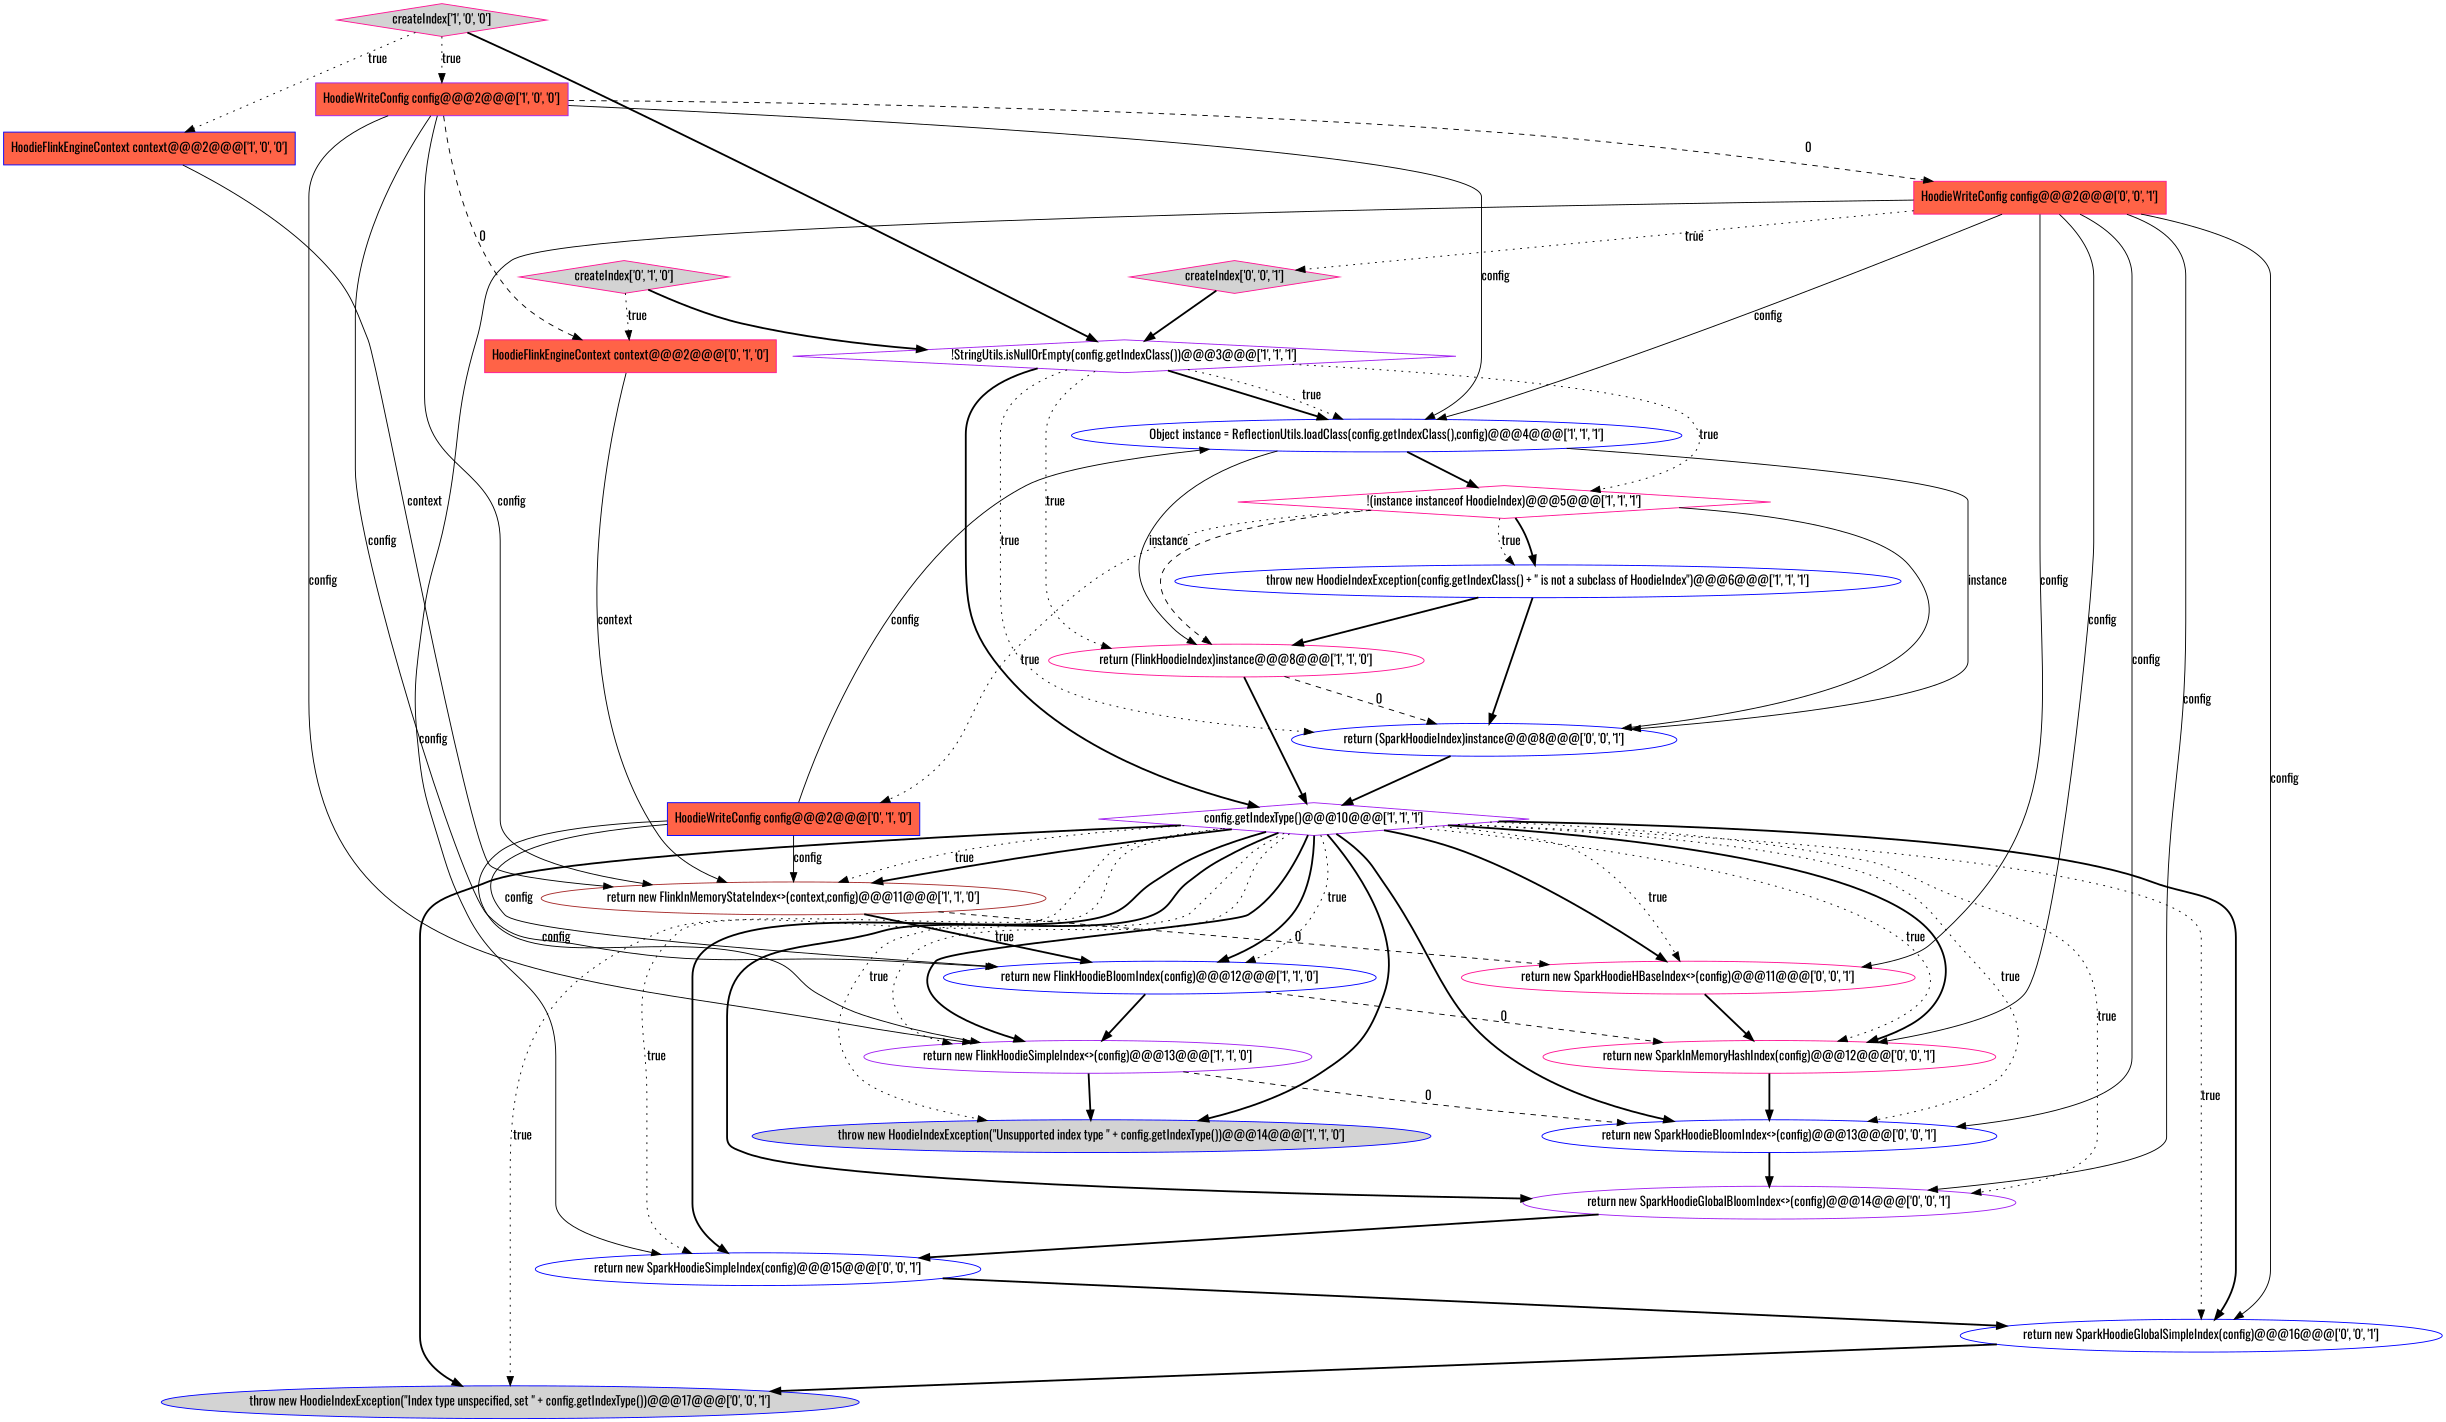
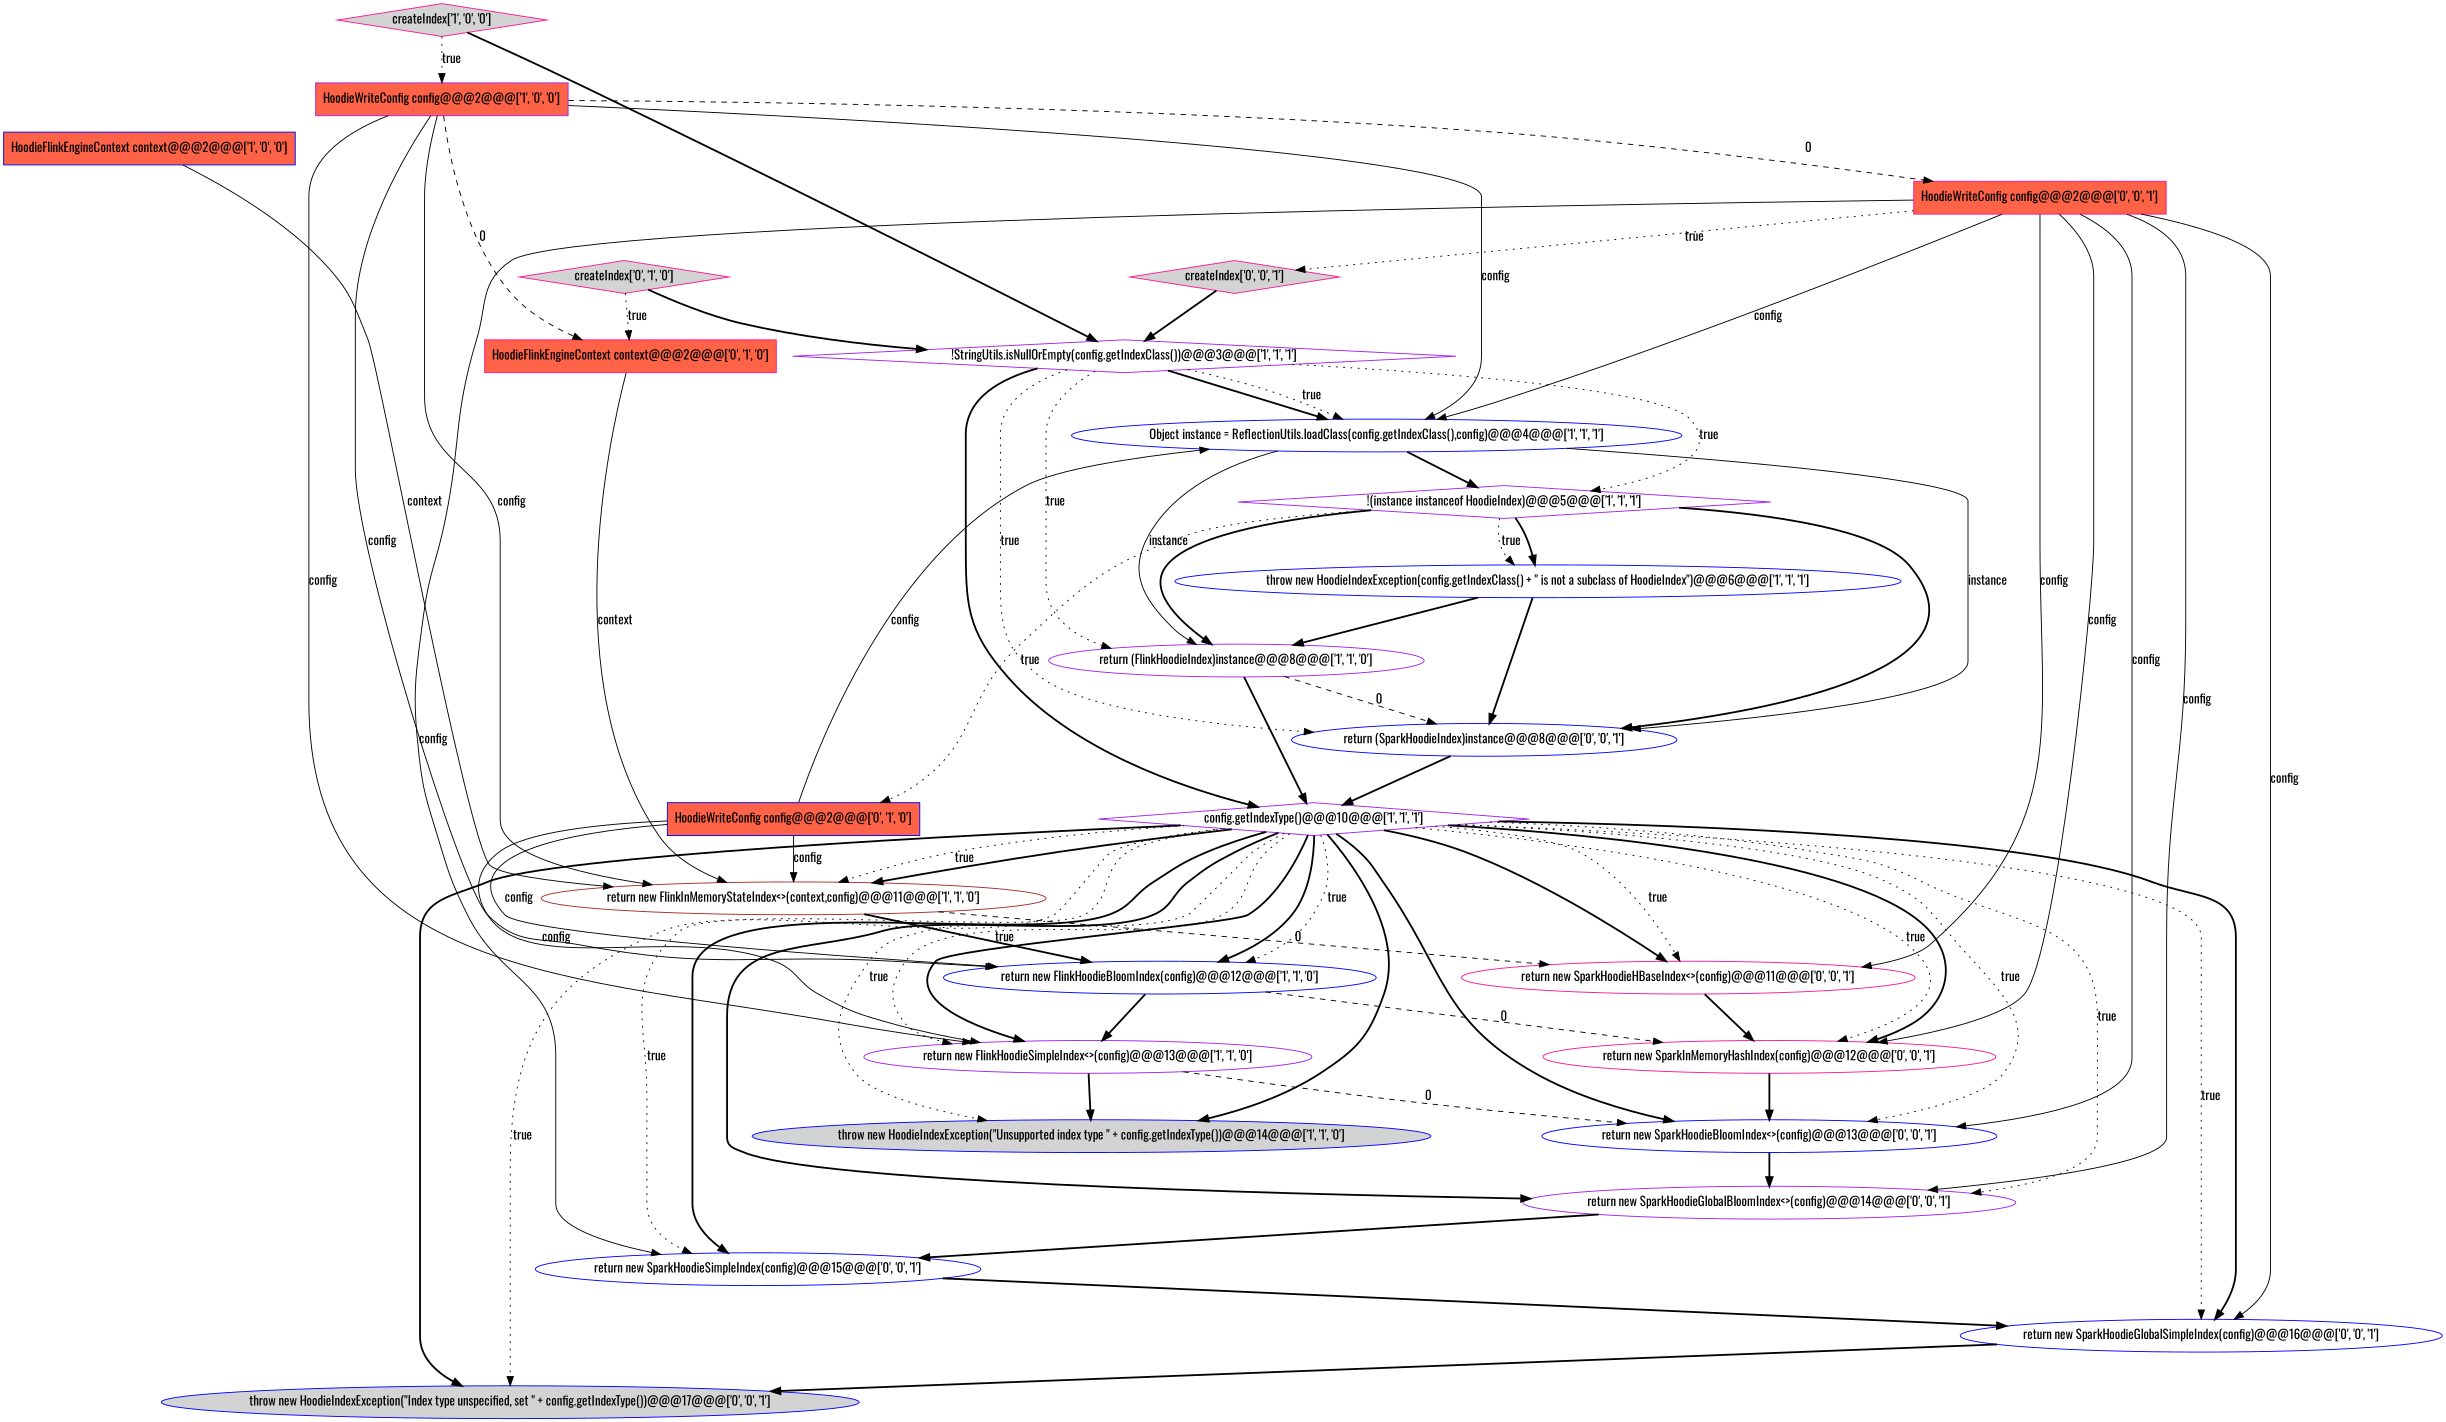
edge "createIndex['1', '0', '0']" -> "HoodieFlinkEngineContext context@@@2@@@['1', '0', '0']": removed, label "true"
node "!(instance instanceof HoodieIndex)@@@5@@@['1', '1', '1']": color deeppink -> purple
edge "!(instance instanceof HoodieIndex)@@@5@@@['1', '1', '1']" -> "return (FlinkHoodieIndex)instance@@@8@@@['1', '1', '0']": style dashed -> bold
edge "!(instance instanceof HoodieIndex)@@@5@@@['1', '1', '1']" -> "return (SparkHoodieIndex)instance@@@8@@@['0', '0', '1']": style solid -> bold
node "return (FlinkHoodieIndex)instance@@@8@@@['1', '1', '0']": color deeppink -> purple
